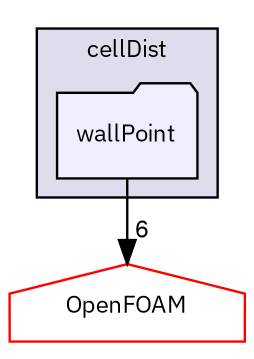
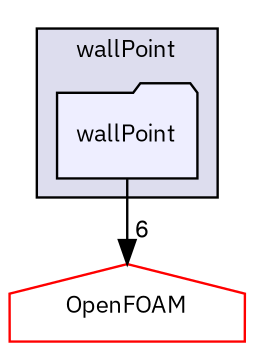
cluster "cellDist": label "cellDist" -> "wallPoint"
